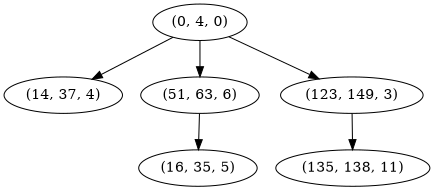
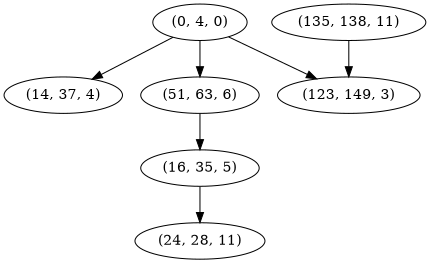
edge "(123, 149, 3)" -> "(135, 138, 11)": reversed
node "(24, 28, 11)": added
